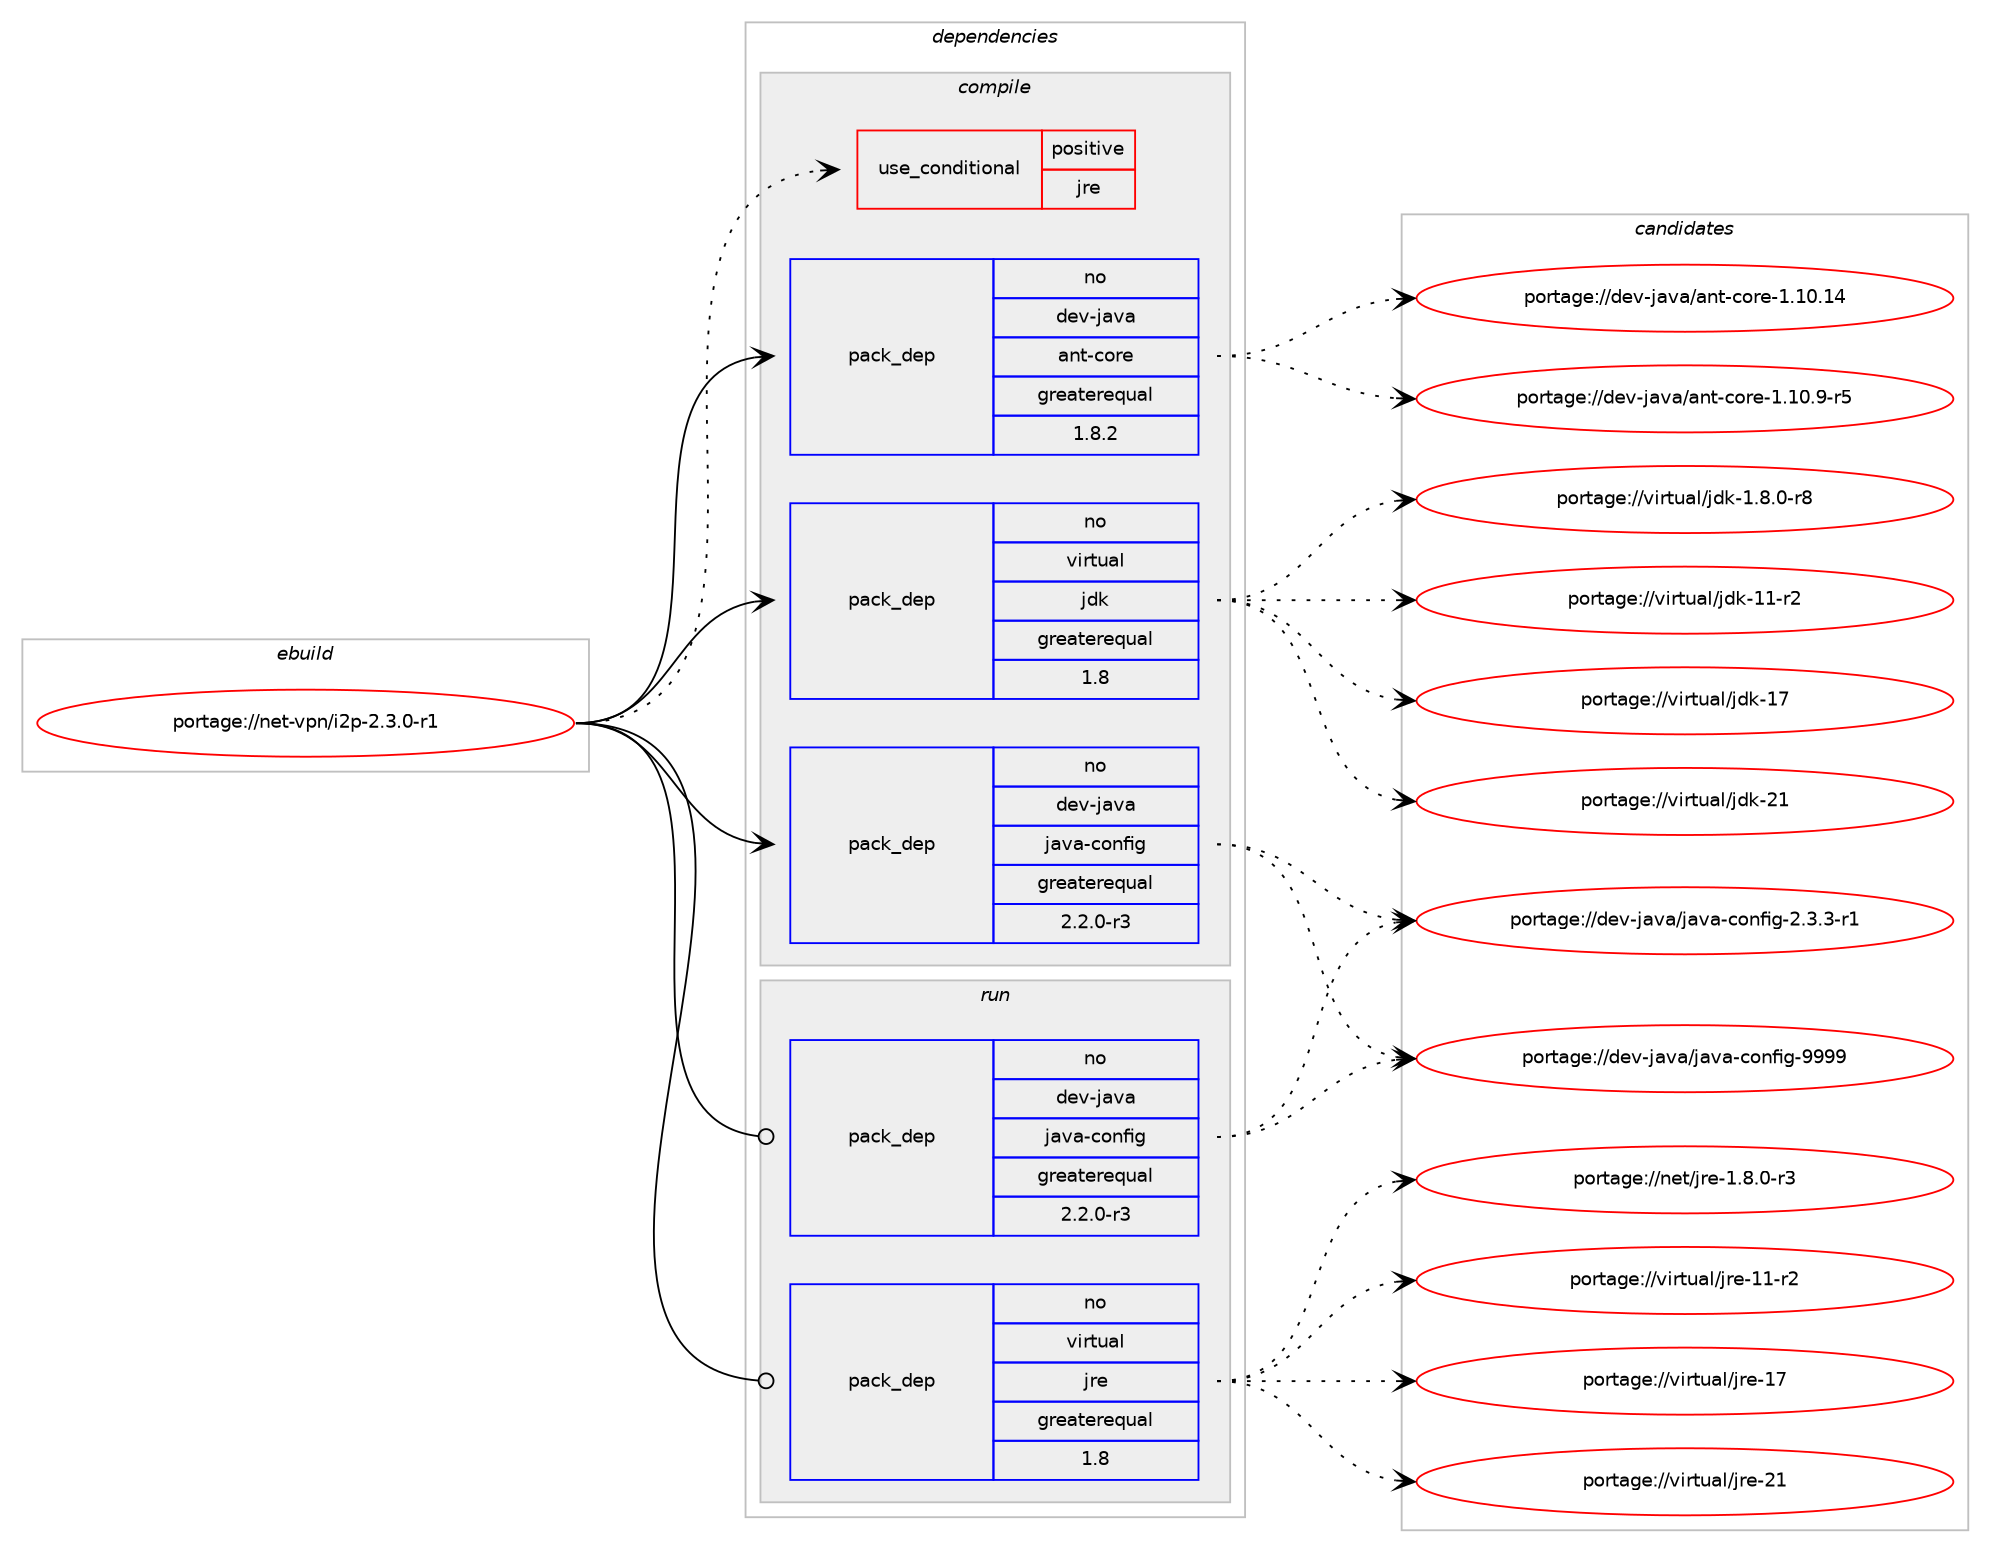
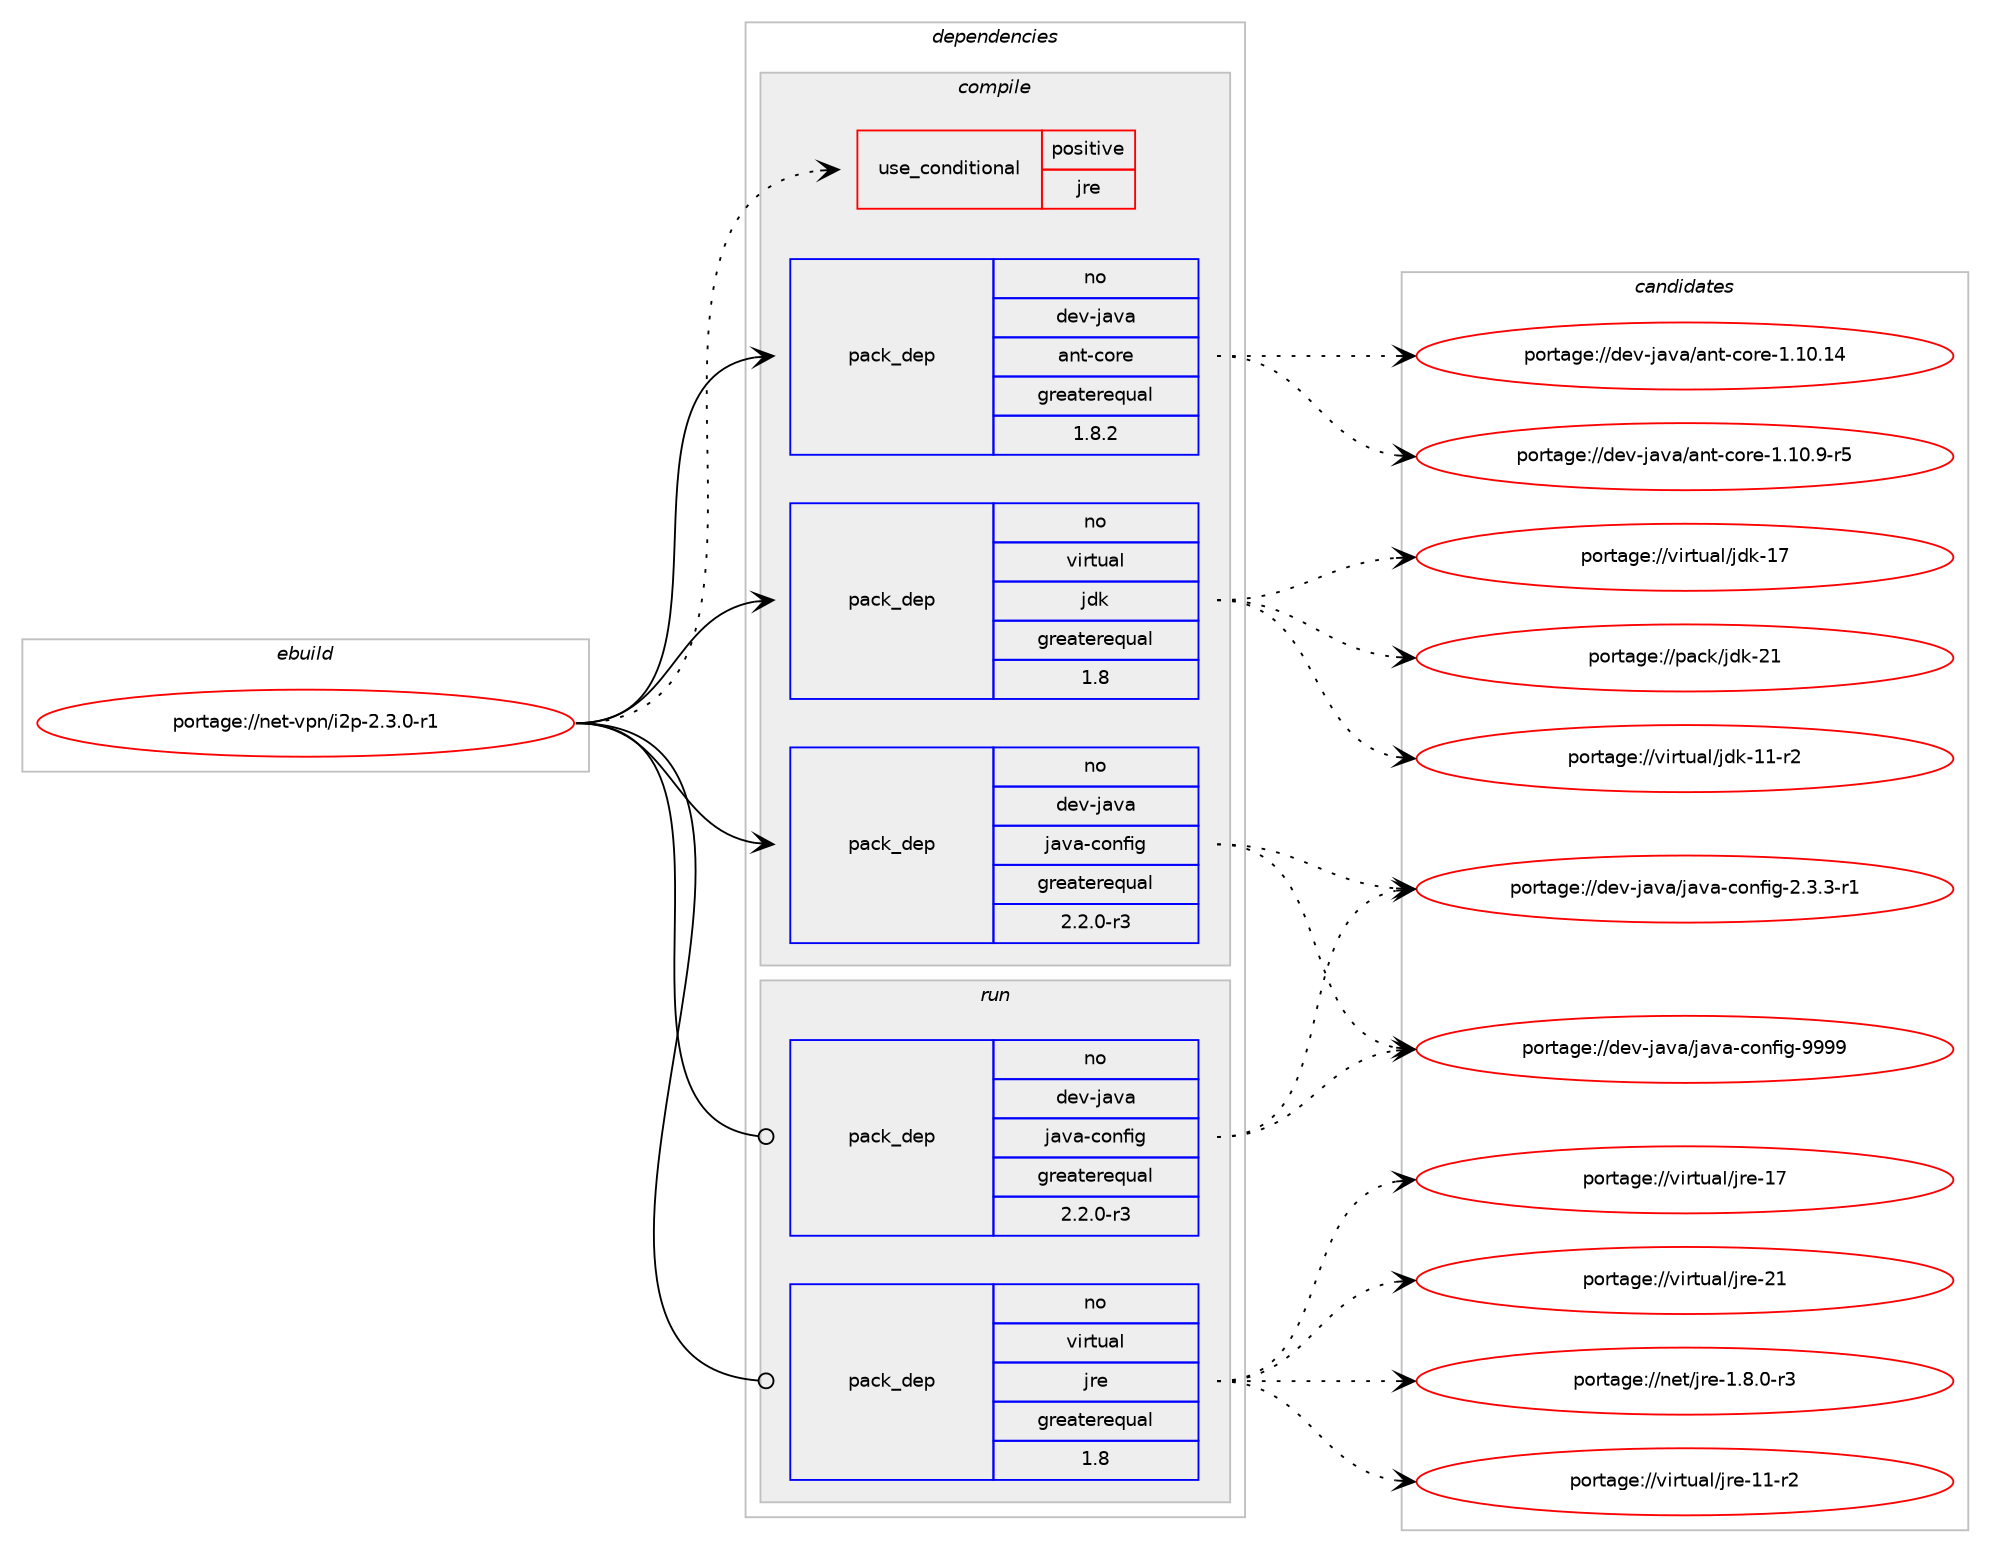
node "portage://virtual/jdk-1.8.0-r8": removed
node "portage://virtual/jdk-21": label "portage://virtual/jdk-21" -> "portage://pack/jdk-21"
